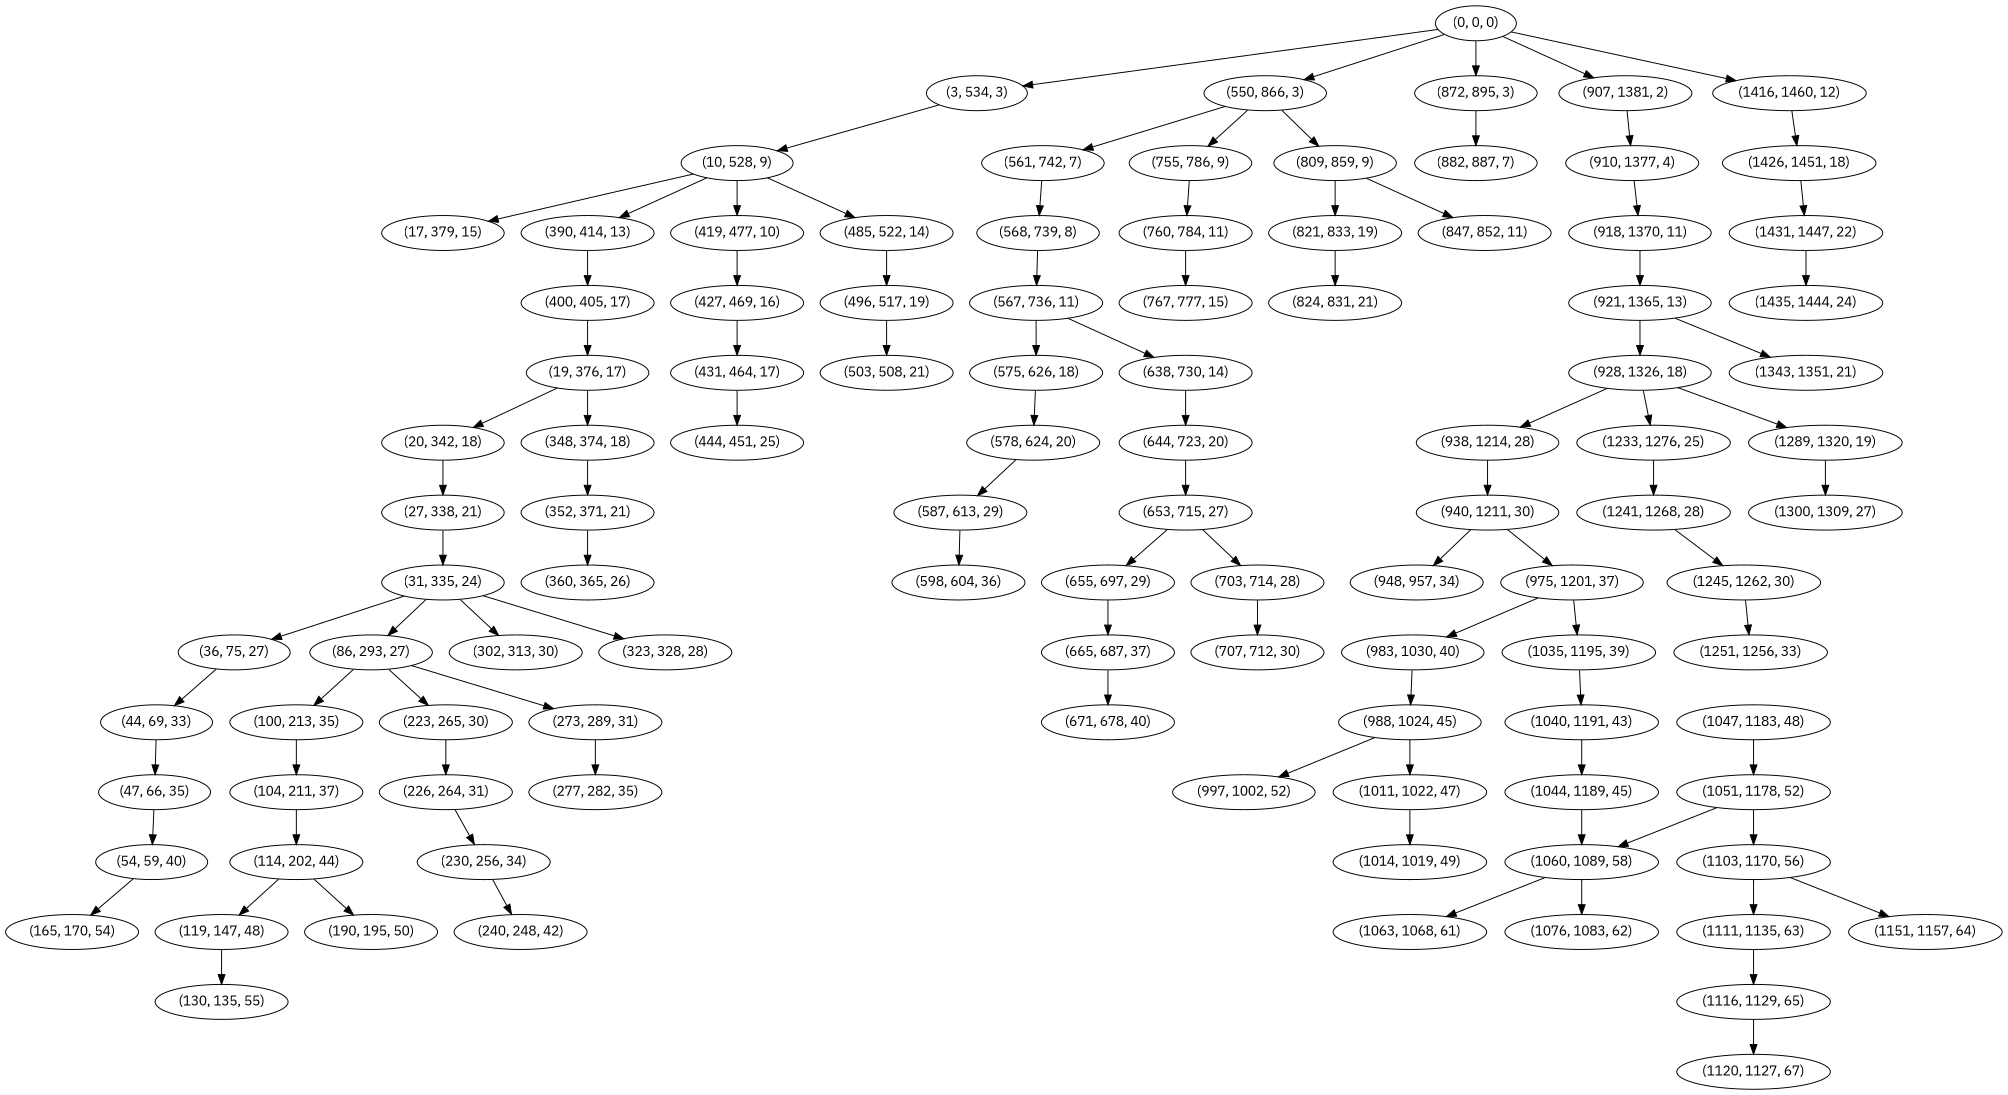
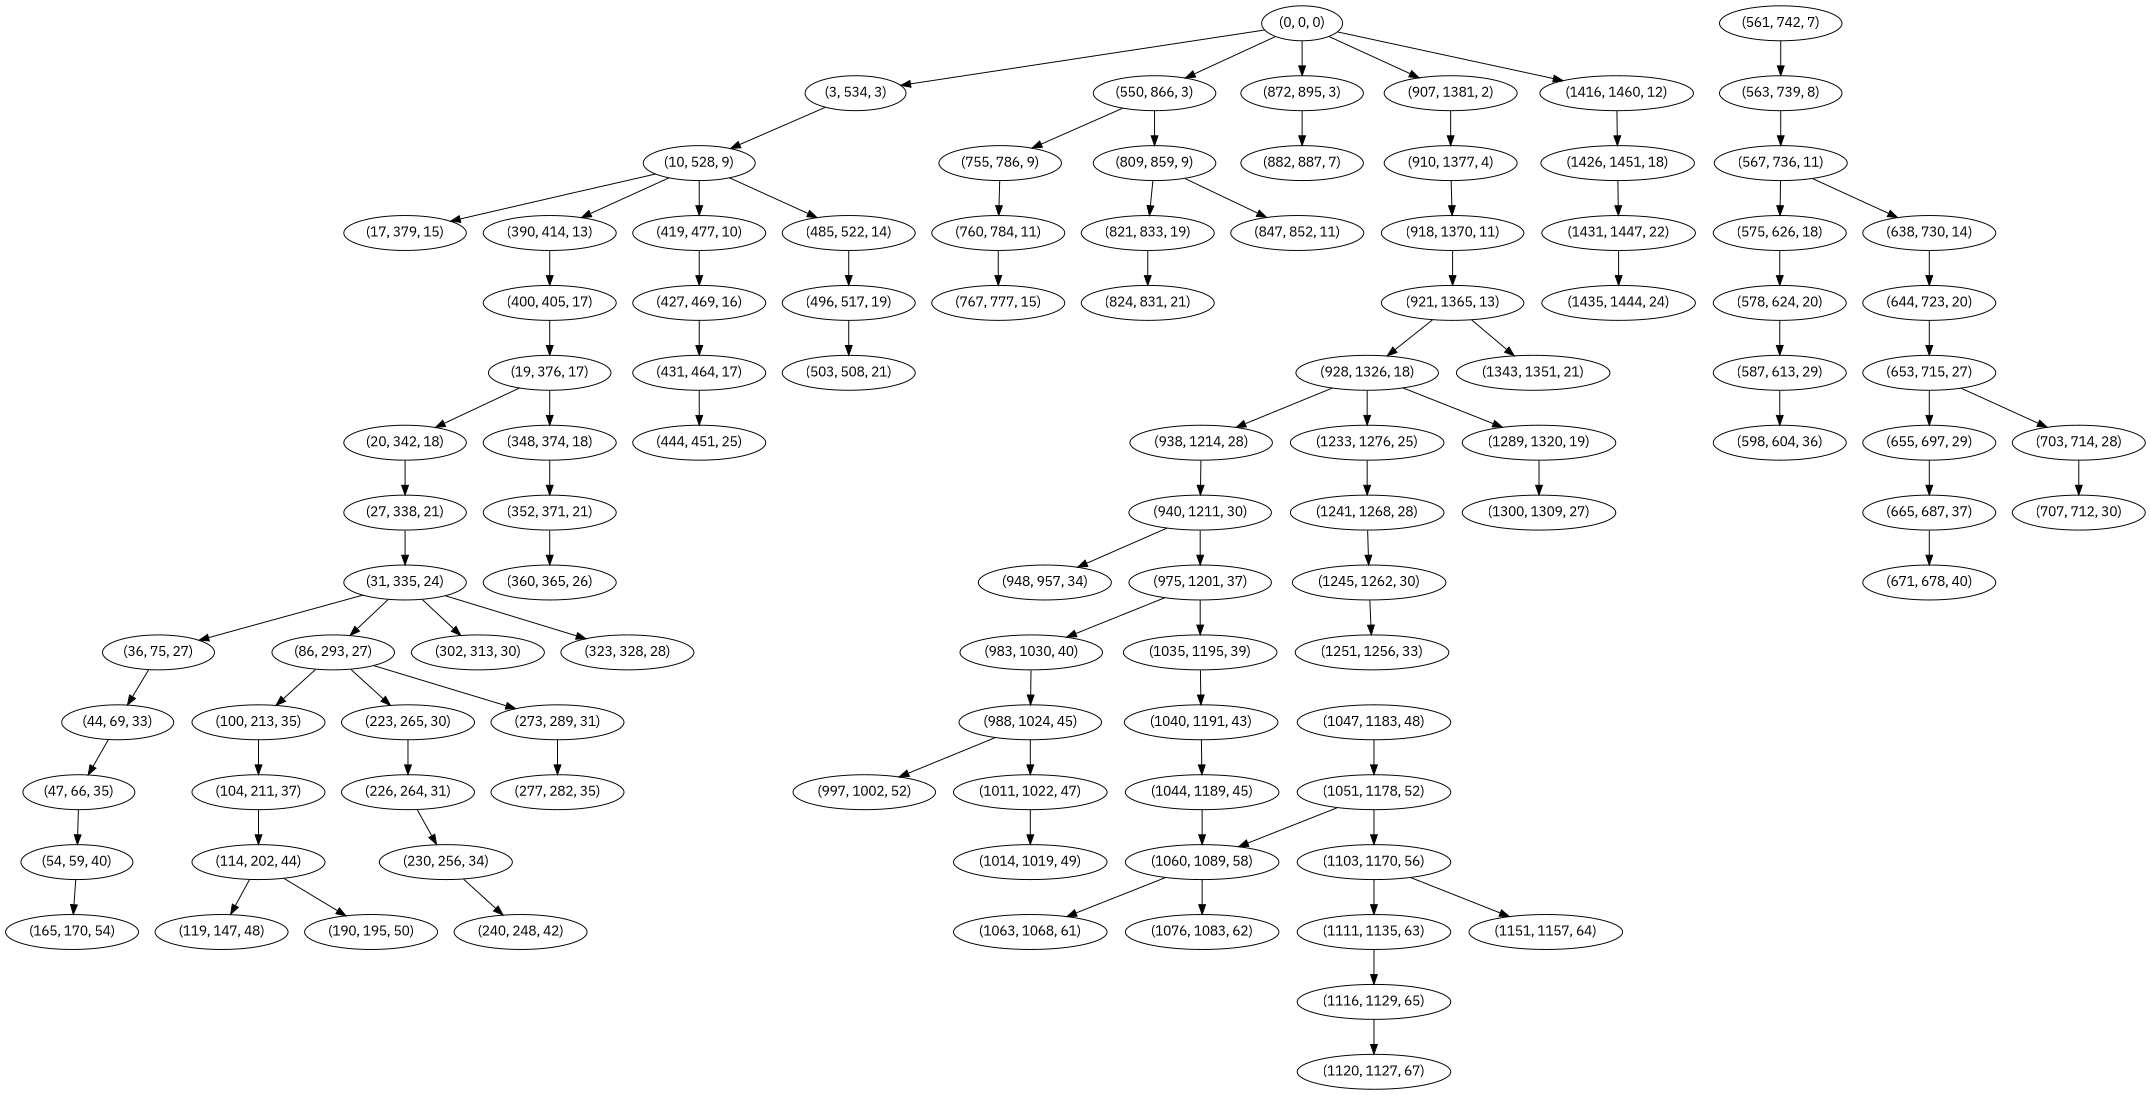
edge "(550, 866, 3)" -> "(561, 742, 7)": removed
node "(568, 739, 8)": label "(568, 739, 8)" -> "(563, 739, 8)"
node "(130, 135, 55)": removed
